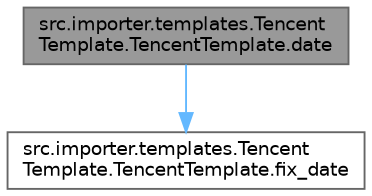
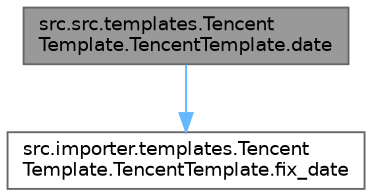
node "src.importer.templates.Tencent Template.TencentTemplate.date": label "src.importer.templates.Tencent Template.TencentTemplate.date" -> "src.src.templates.Tencent Template.TencentTemplate.date"
